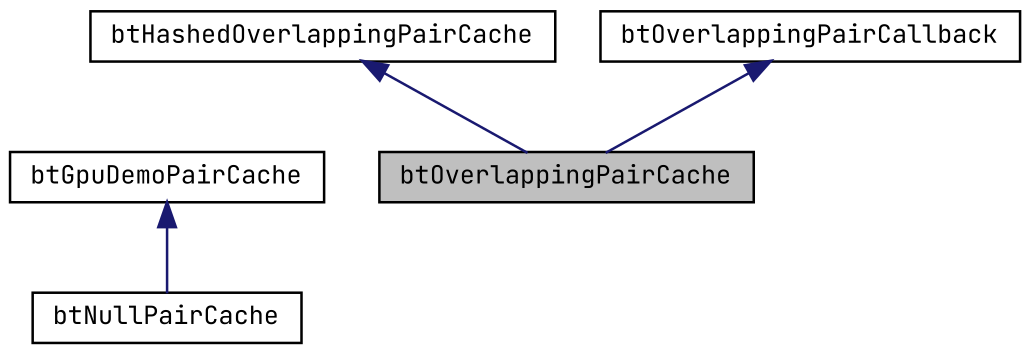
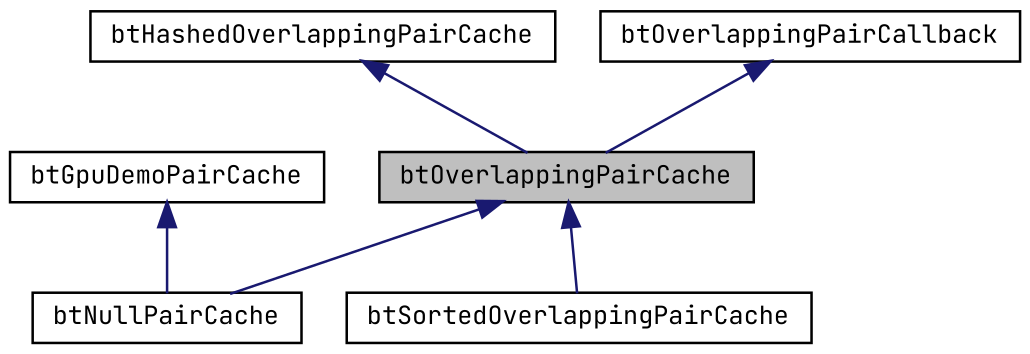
edge "btNullPairCache" -> "btOverlappingPairCache": added
node "btSortedOverlappingPairCache": added
